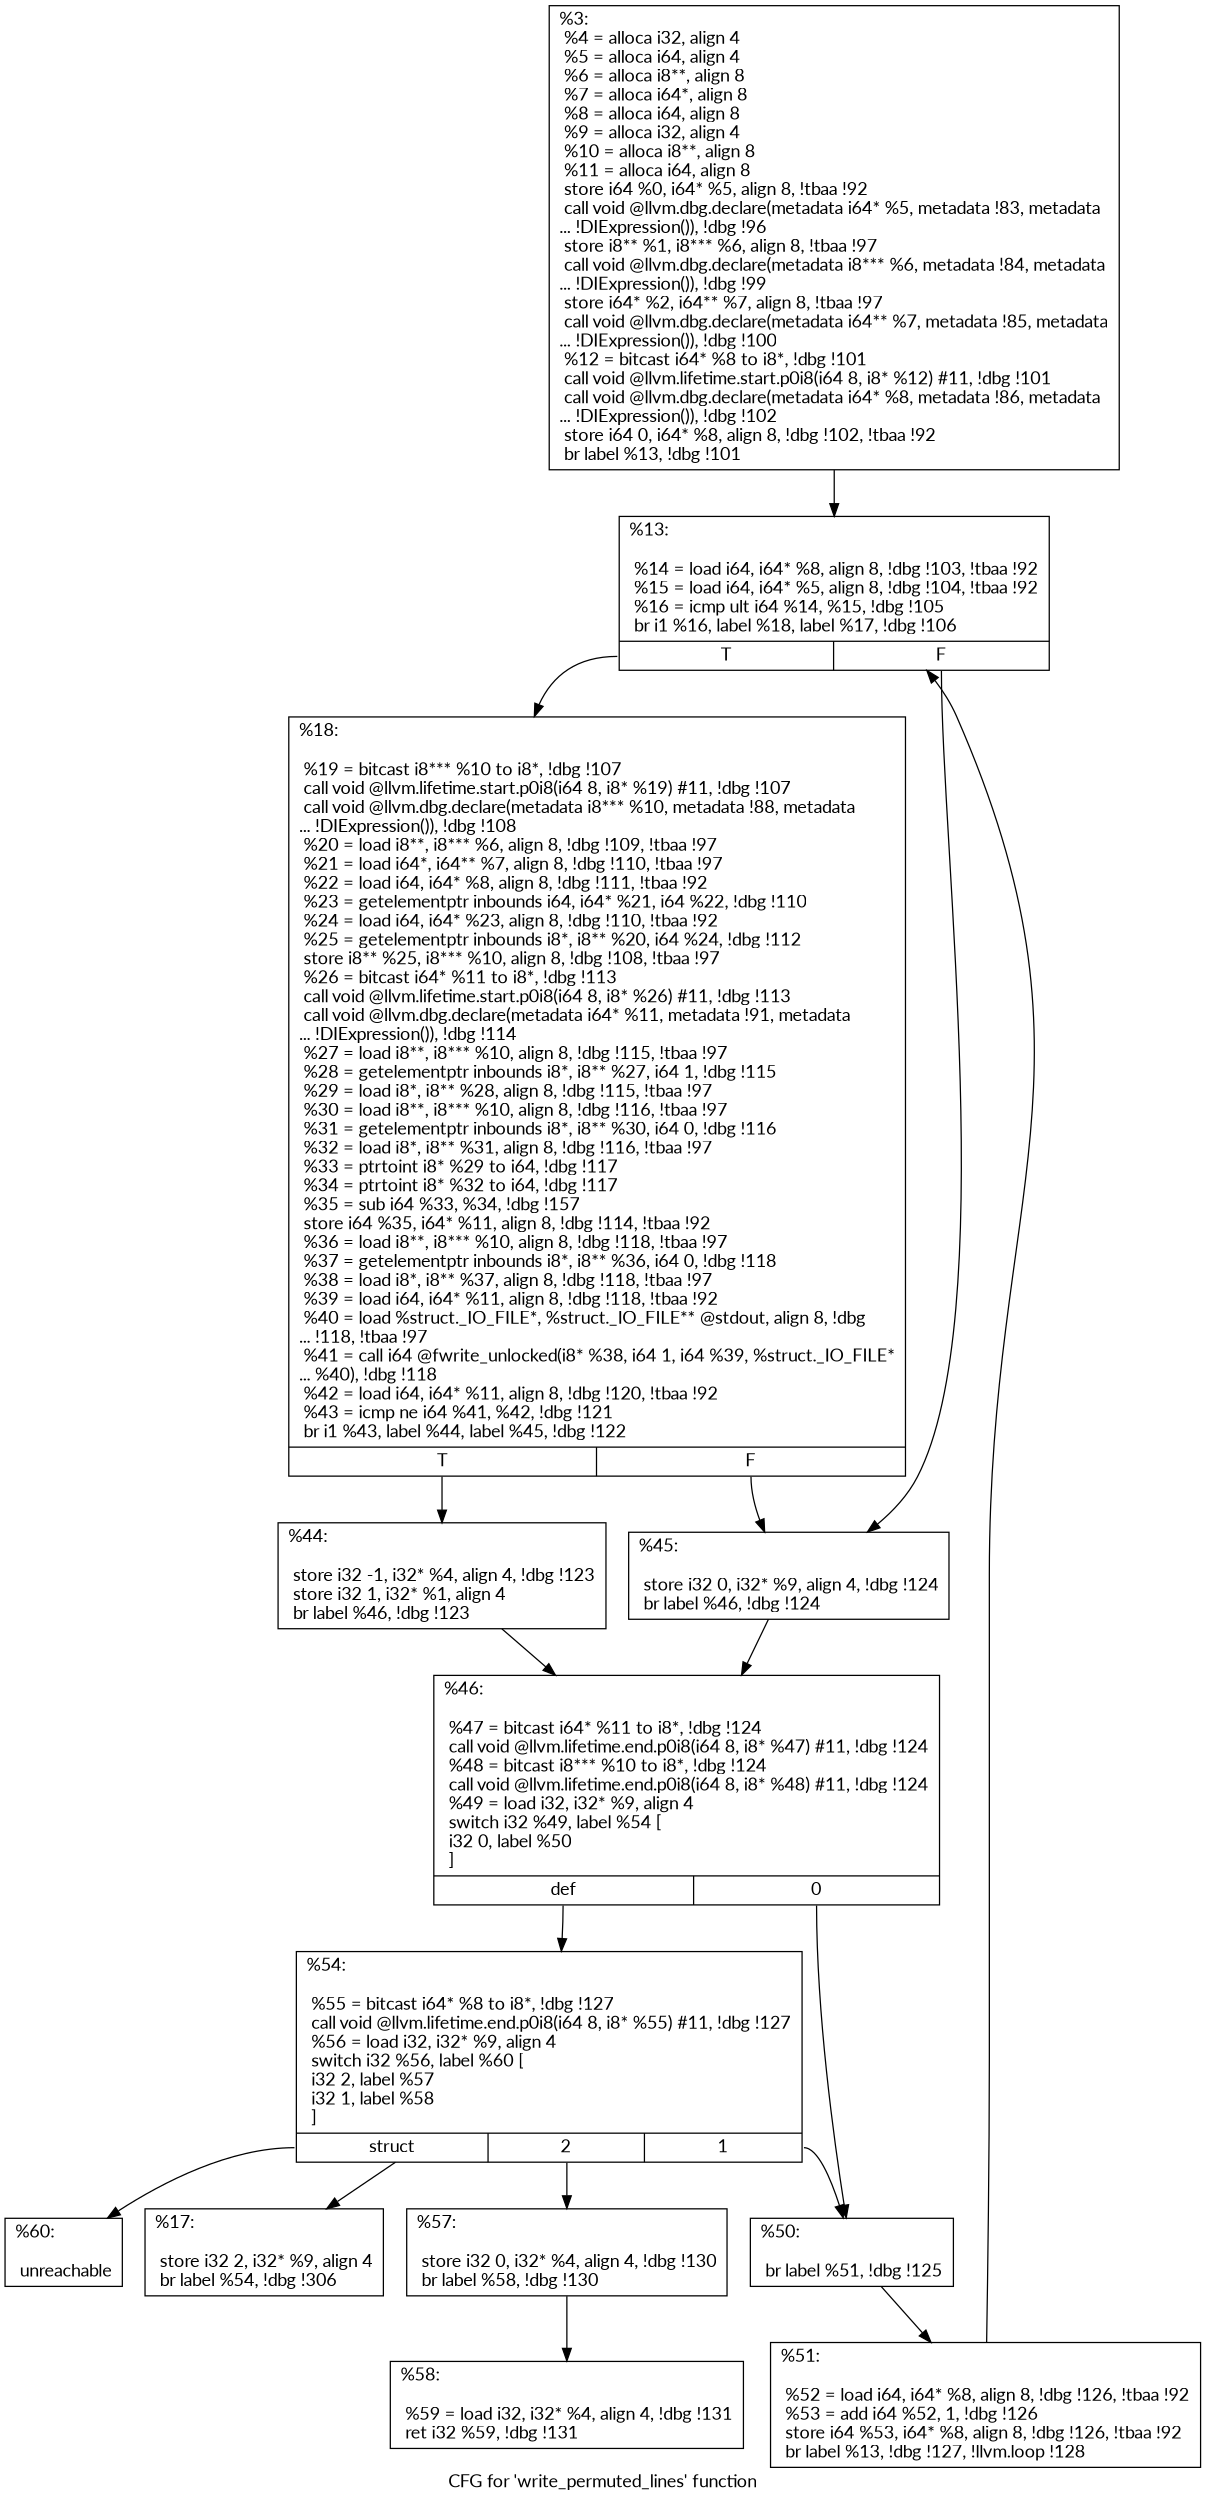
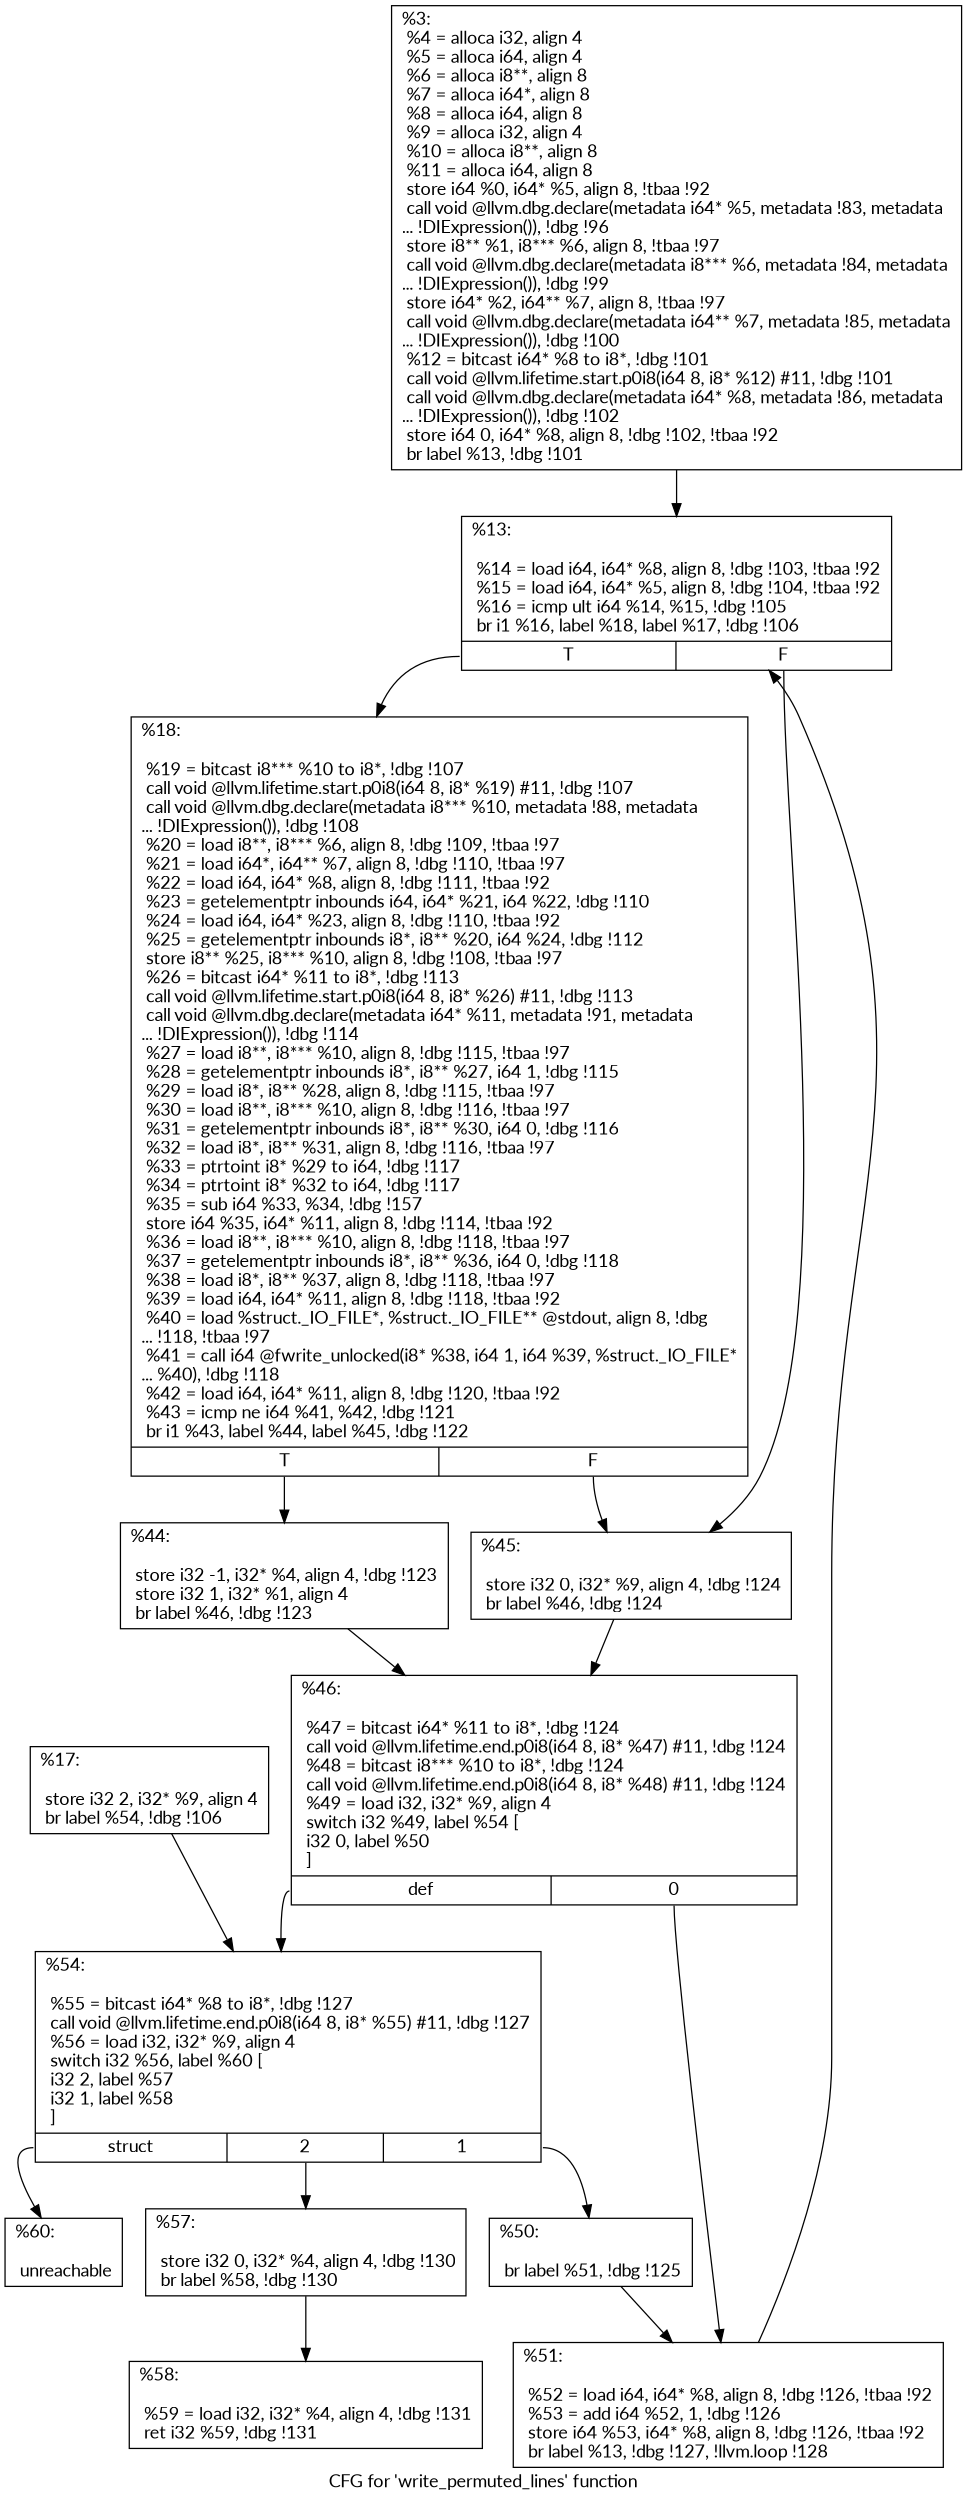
edge "%46:" -> "%50:": now "%46:" -> "%51:"
edge "%54:" -> "%17:": reversed
node "%17:": text "br label %54, !dbg !306" -> "br label %54, !dbg !106"
